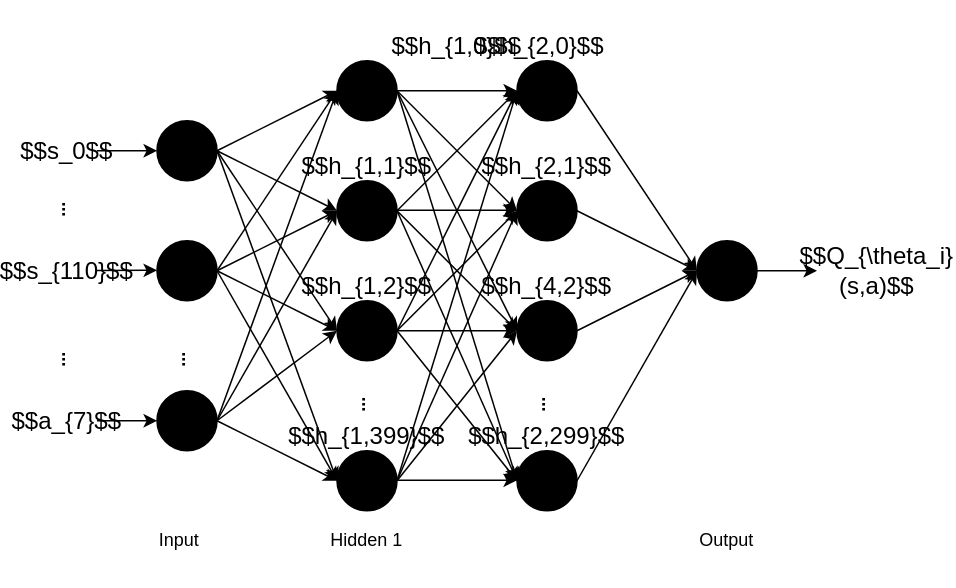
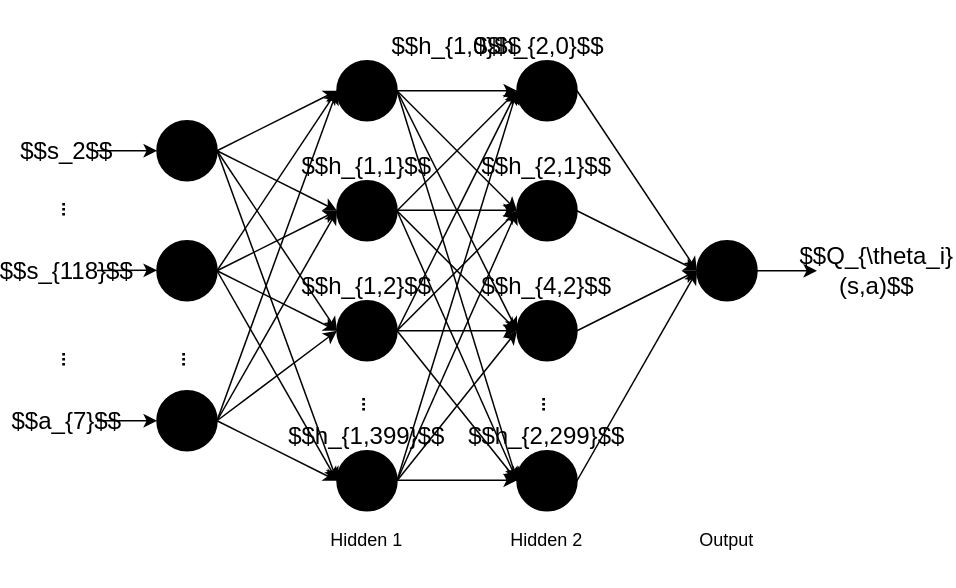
node "$$s_0$$": label "$$s_0$$" -> "$$s_2$$"
node "$$s_{110}$$": label "$$s_{110}$$" -> "$$s_{118}$$"
node "Input": removed
node "Hidden 2": added
